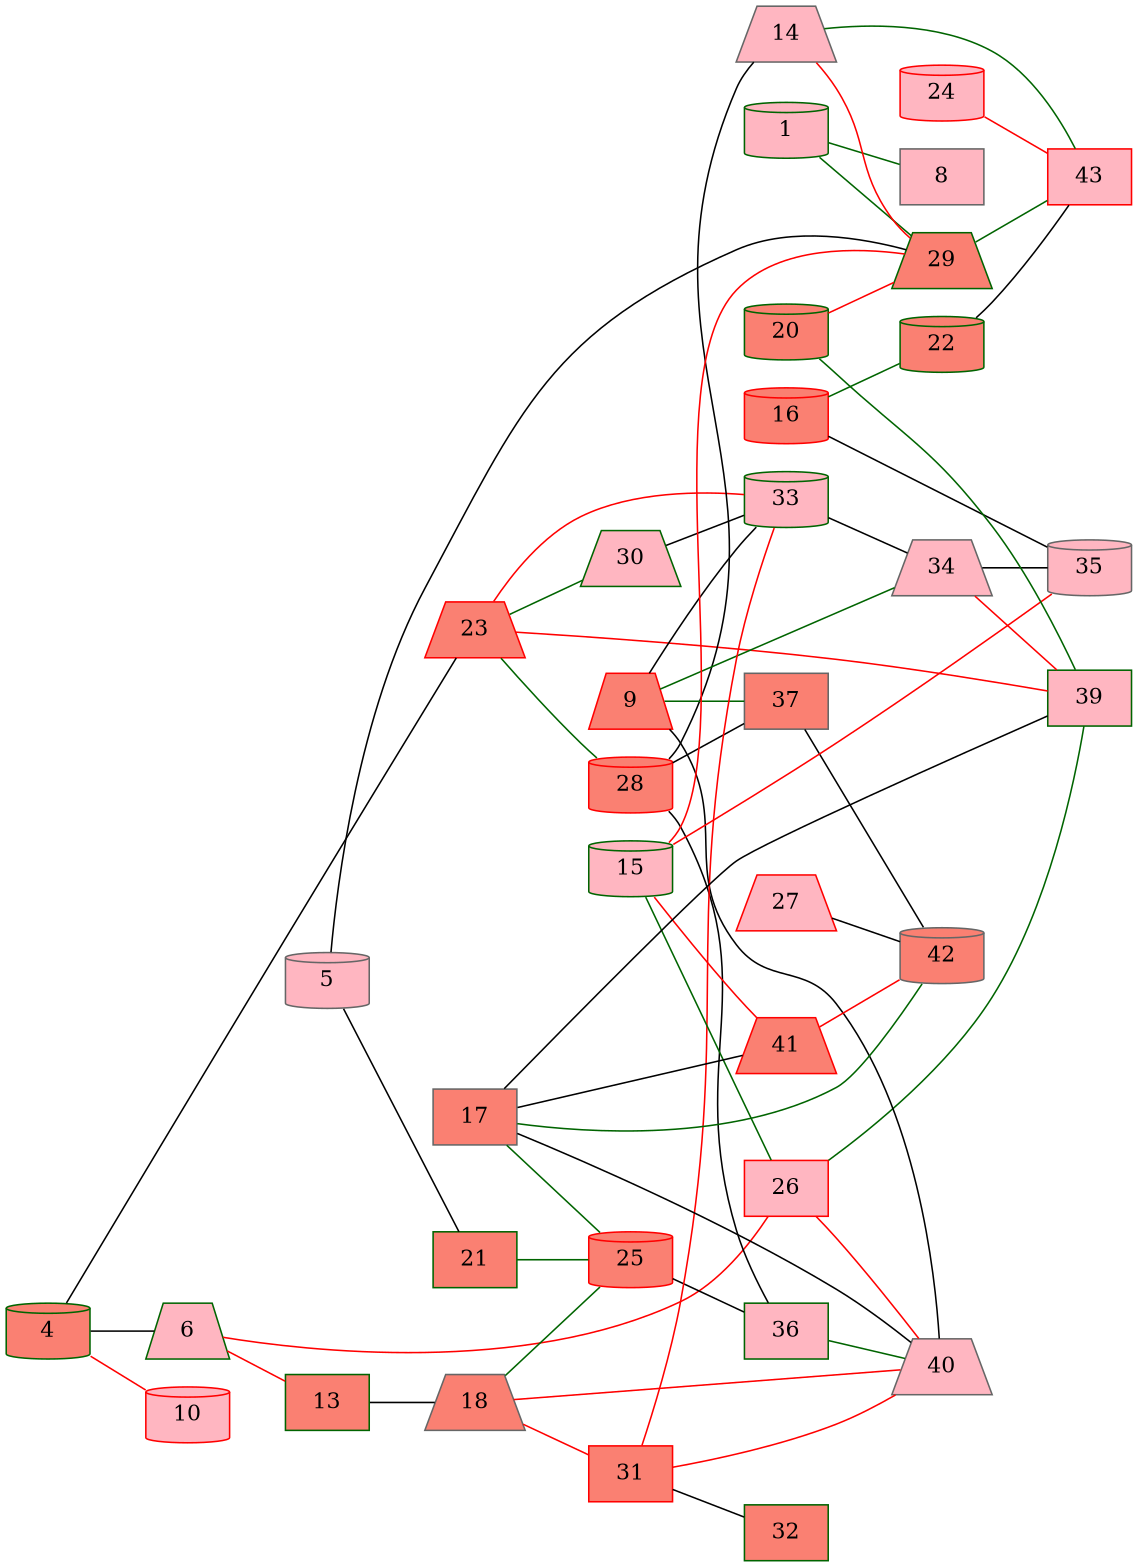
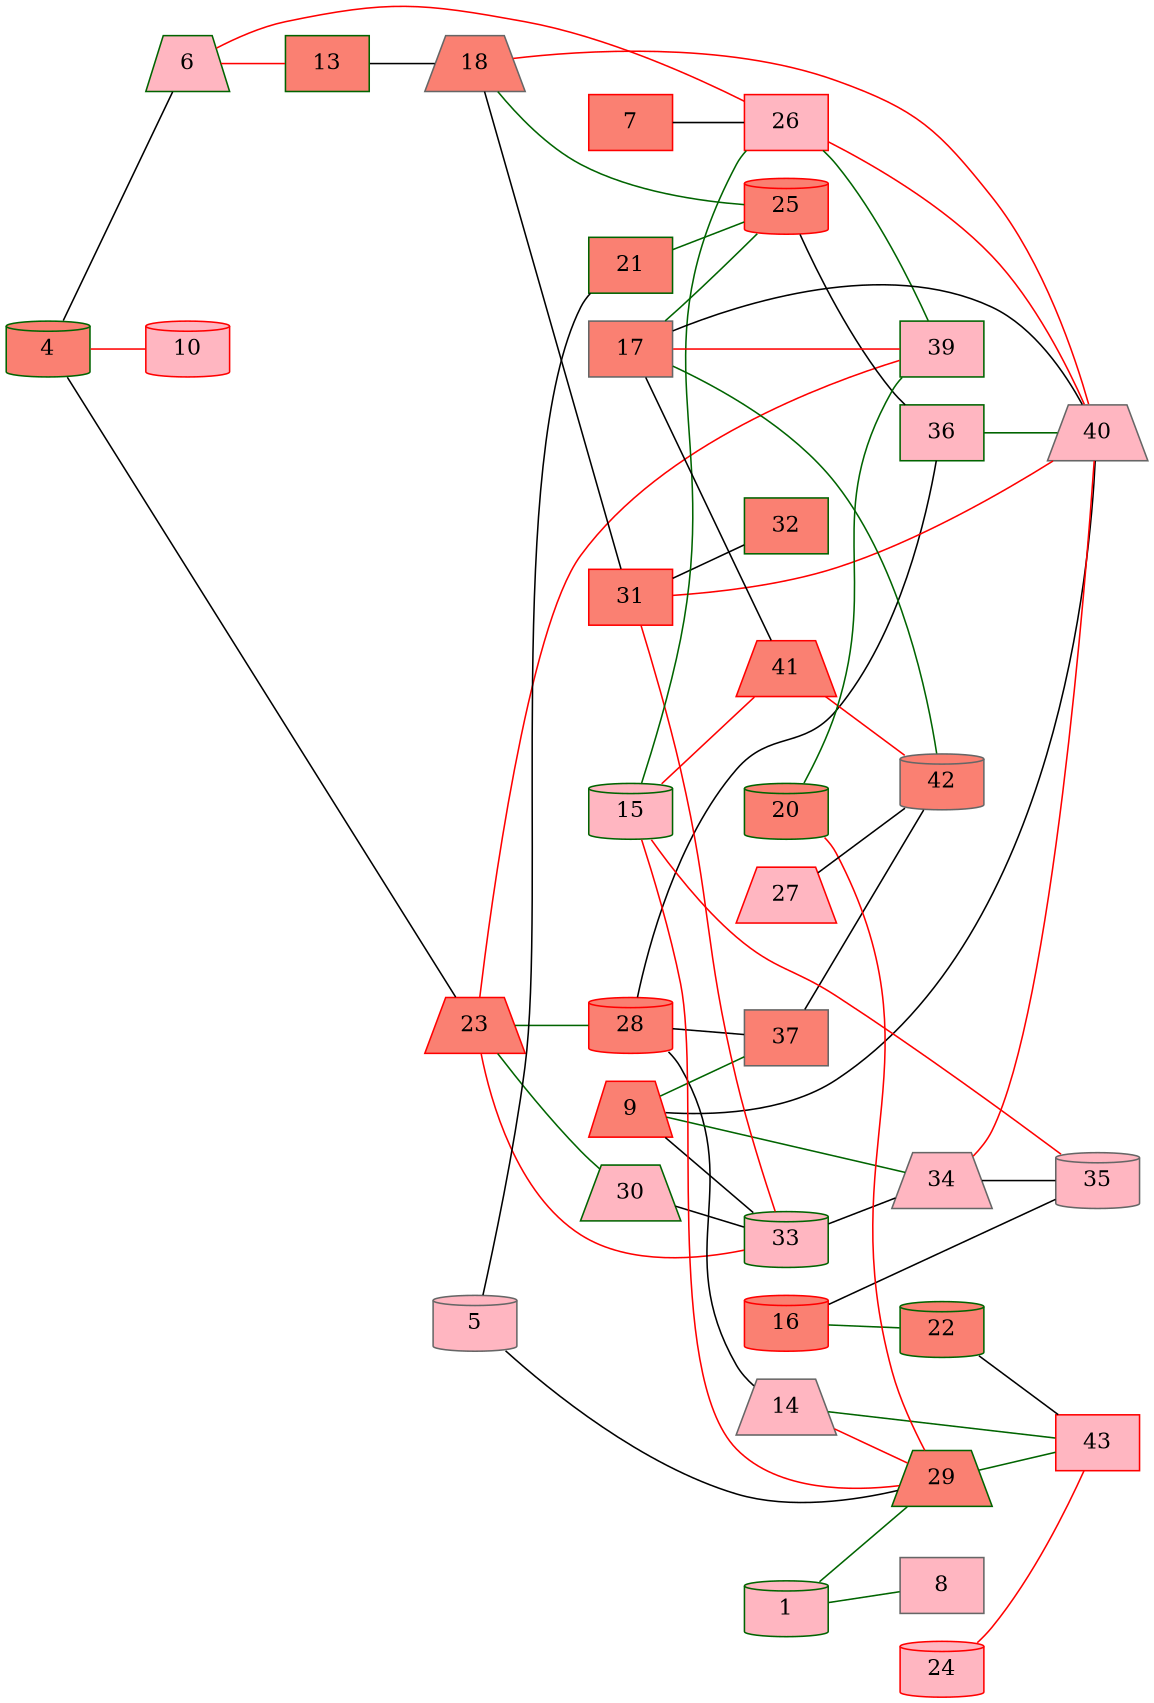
node "7": added
edge "34" -- "39": now "34" -- "40"
edge "39" -- "17": color black -> red
edge "18" -- "31": color red -> black
